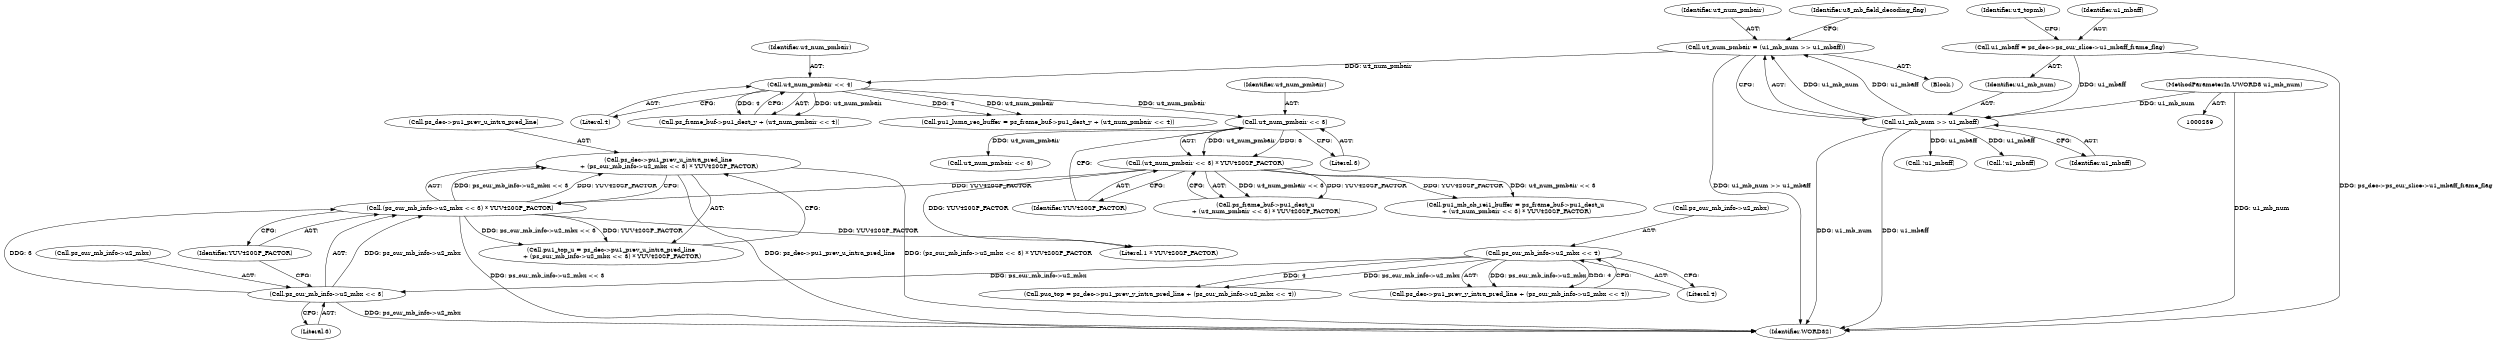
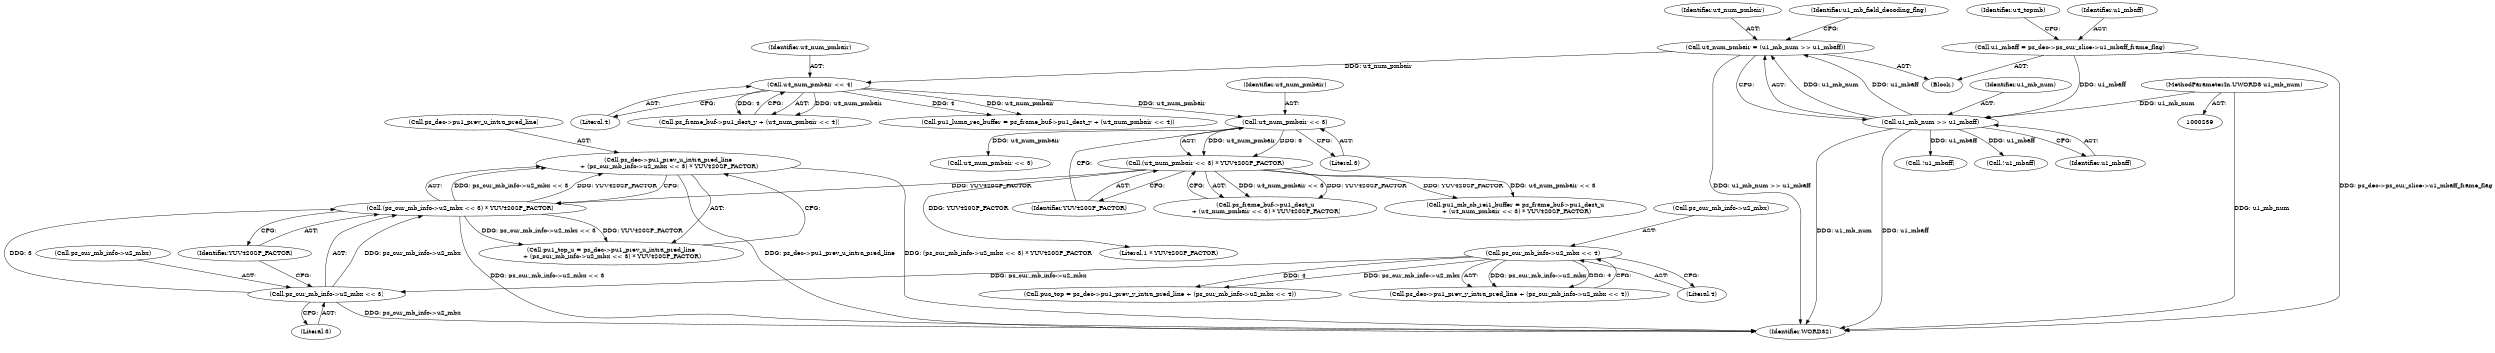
node "(Identifier,u5_mb_field_decoding_flag)": label "(Identifier,u5_mb_field_decoding_flag)" -> "(Identifier,u1_mb_field_decoding_flag)"
edge "(Call,u1_mbaff = ps_dec->ps_cur_slice->u1_mbaff_frame_flag)" -> "(Identifier,u1_mb_num)": now "(Call,u1_mbaff = ps_dec->ps_cur_slice->u1_mbaff_frame_flag)" -> "(Block,)"
edge "(Call,(ps_cur_mb_info->u2_mbx << 3) * YUV420SP_FACTOR)" -> "(Literal,1 * YUV420SP_FACTOR)": removed, label "DDG: YUV420SP_FACTOR"
